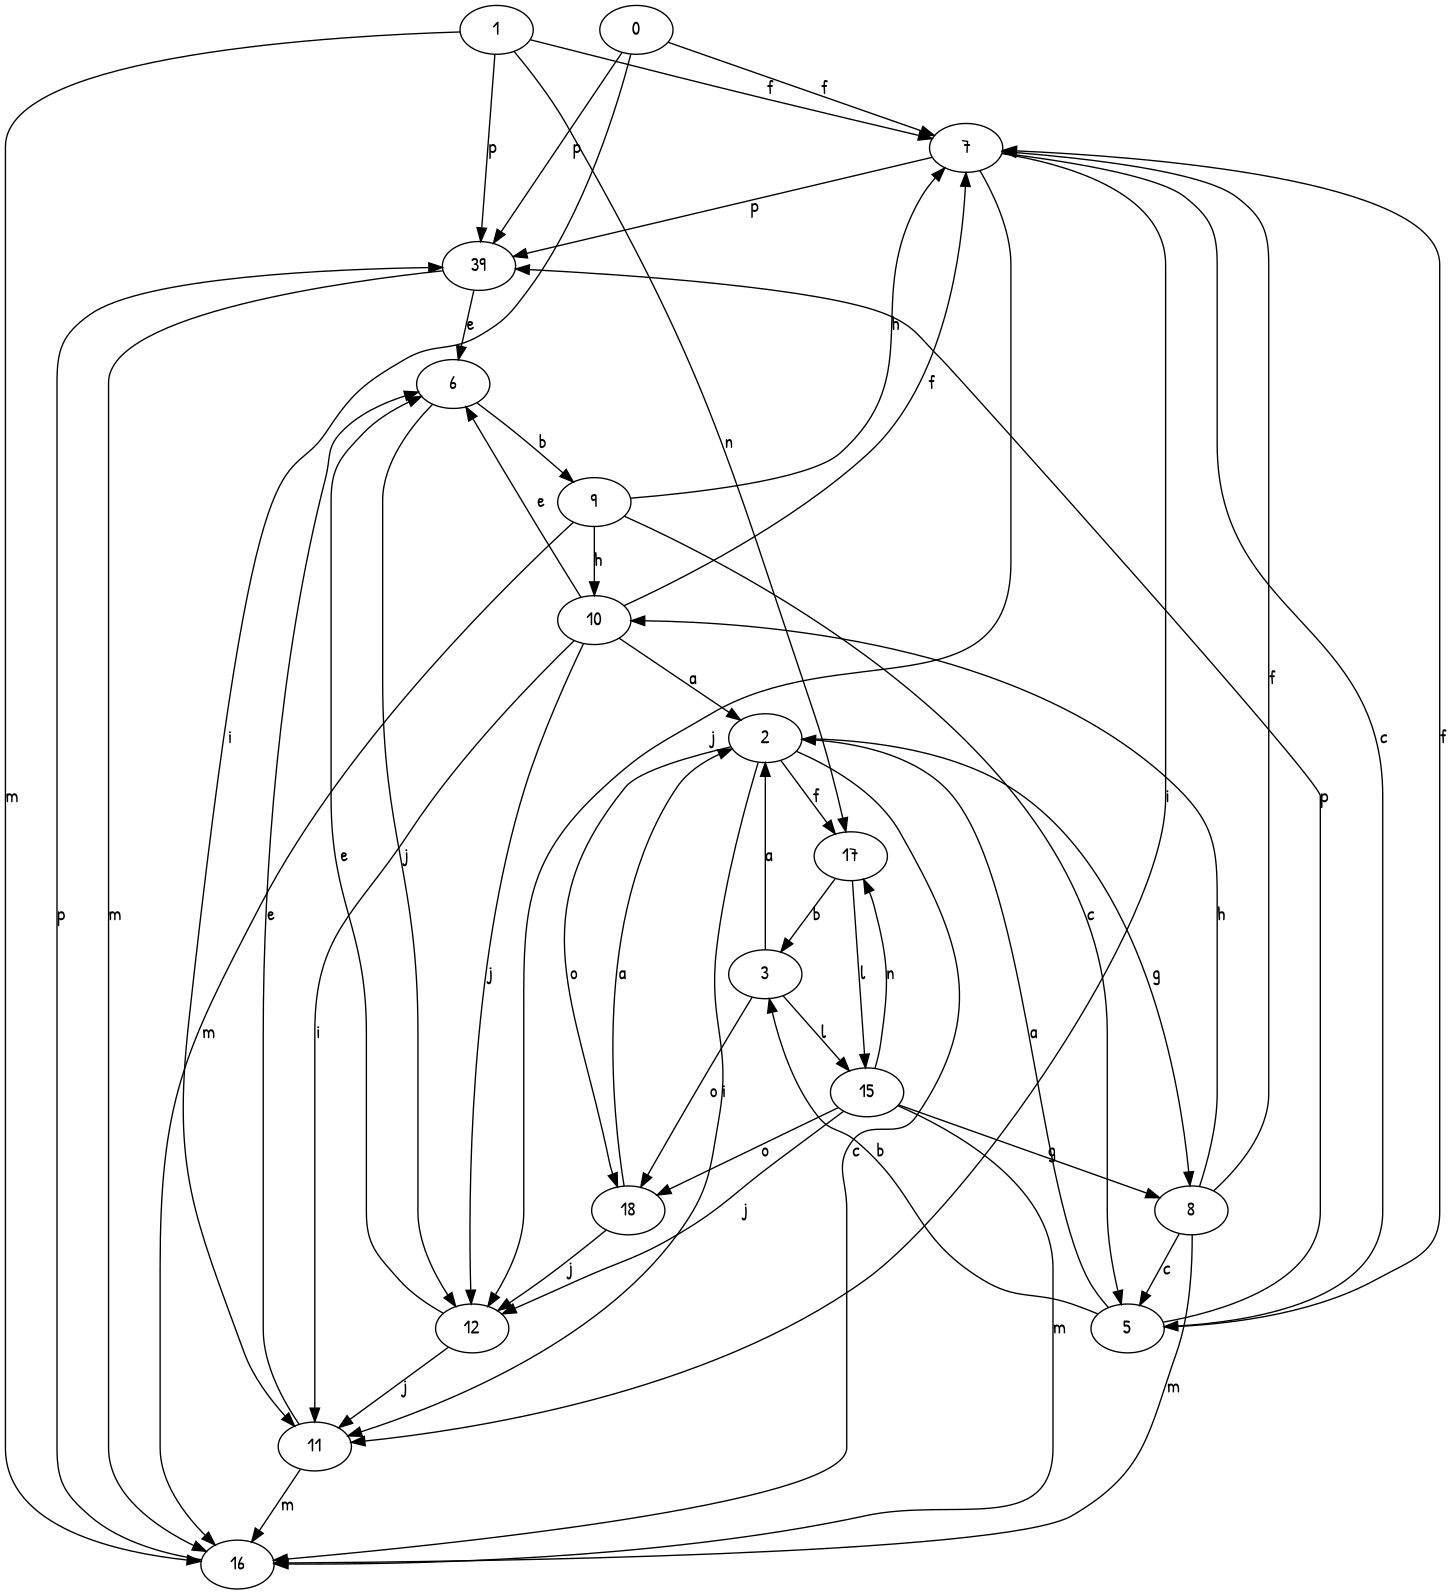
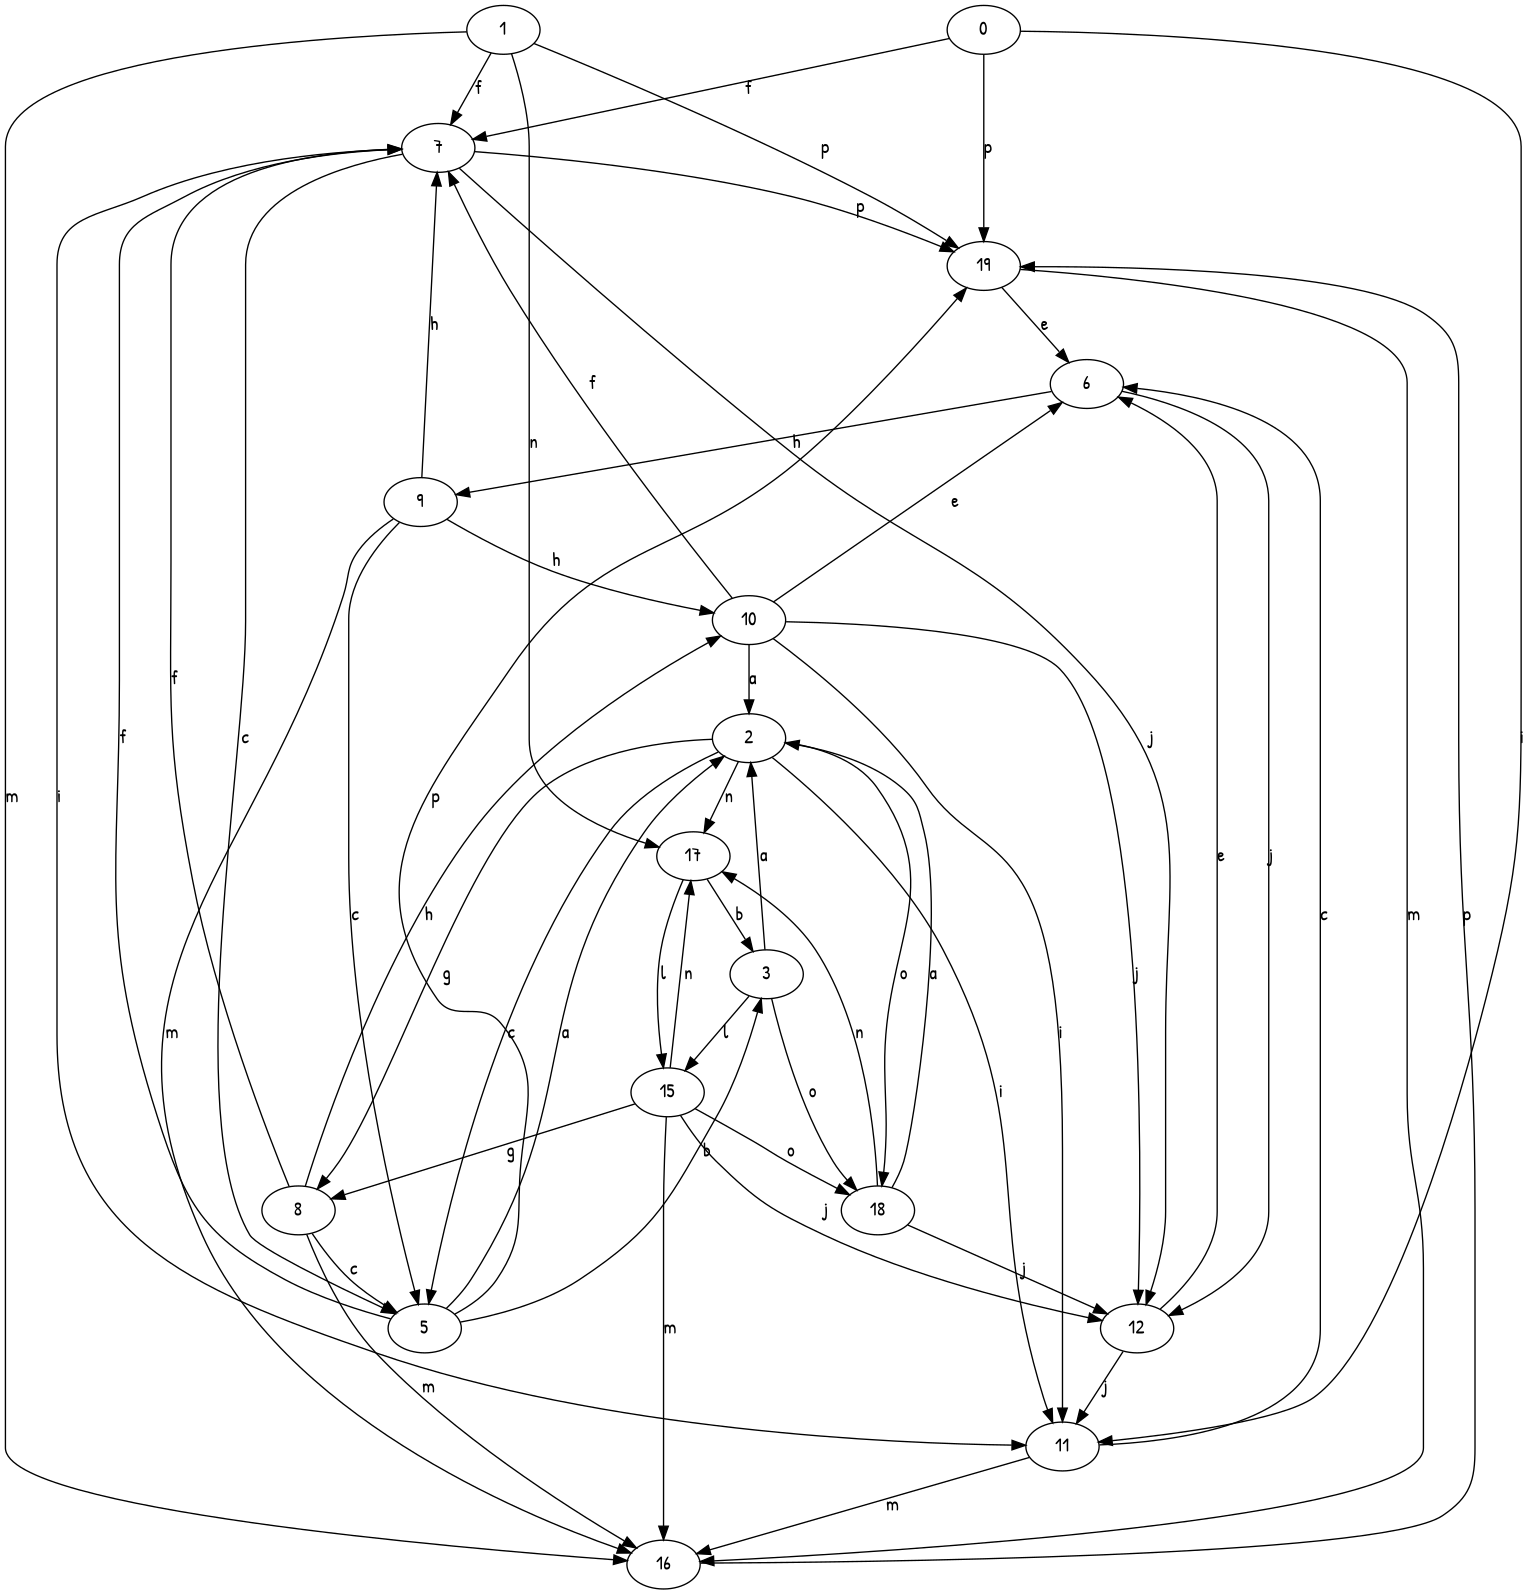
node "39": label "39" -> "19"
edge "6" -> "9": label "b" -> "h"
edge "2" -> "17": label "f" -> "n"
edge "11" -> "6": label "e" -> "c"
edge "18" -> "17": added, label "n"
edge "2" -> "16": now "2" -> "5"
